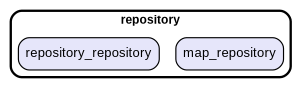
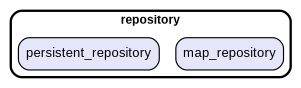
node "repository_repository": label "repository_repository" -> "persistent_repository"
